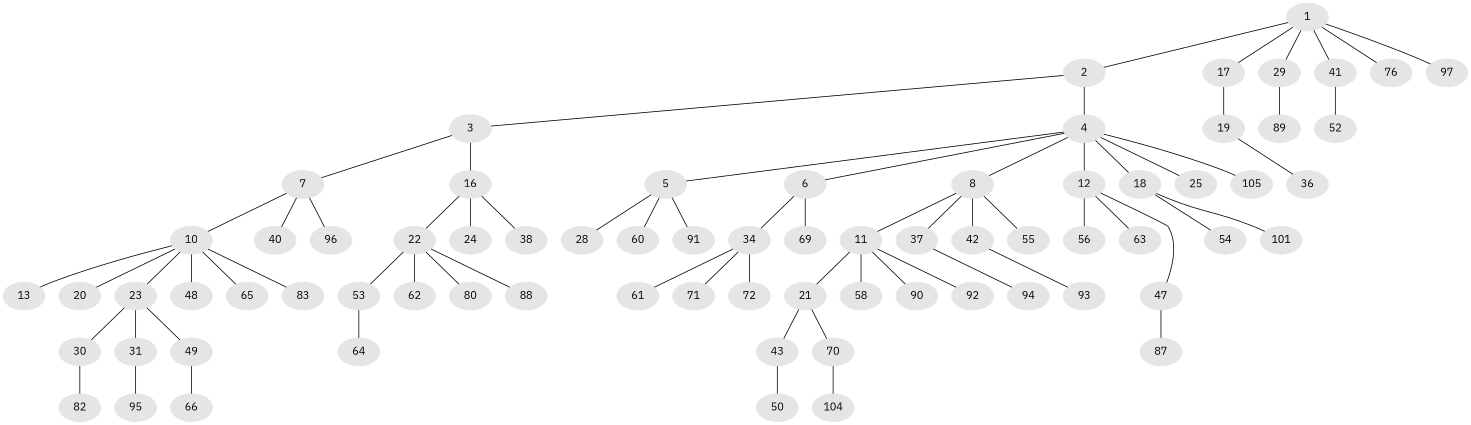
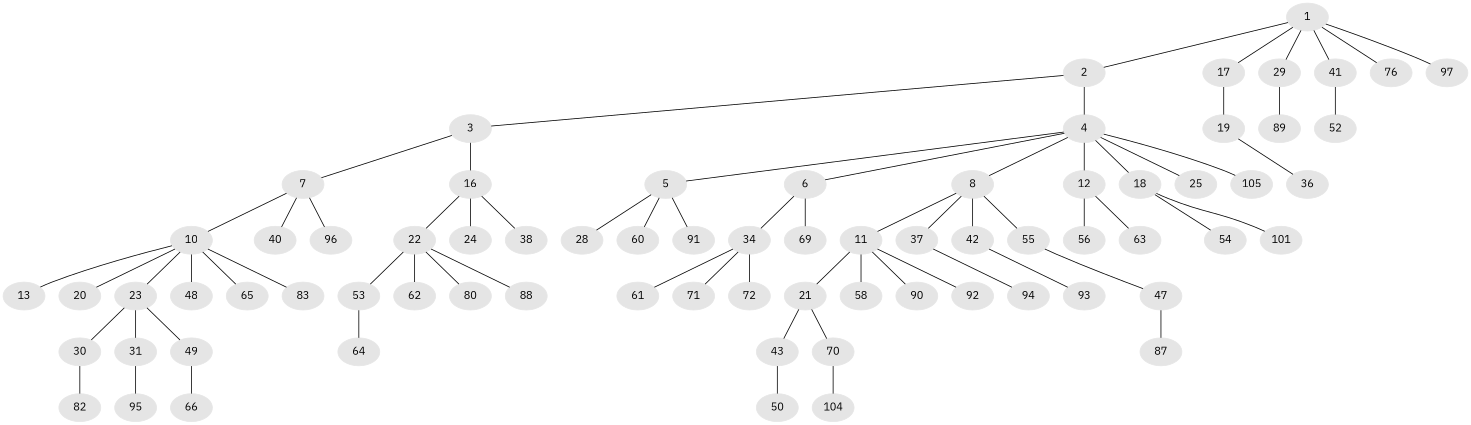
edge "12" -- "47": now "55" -- "47"
